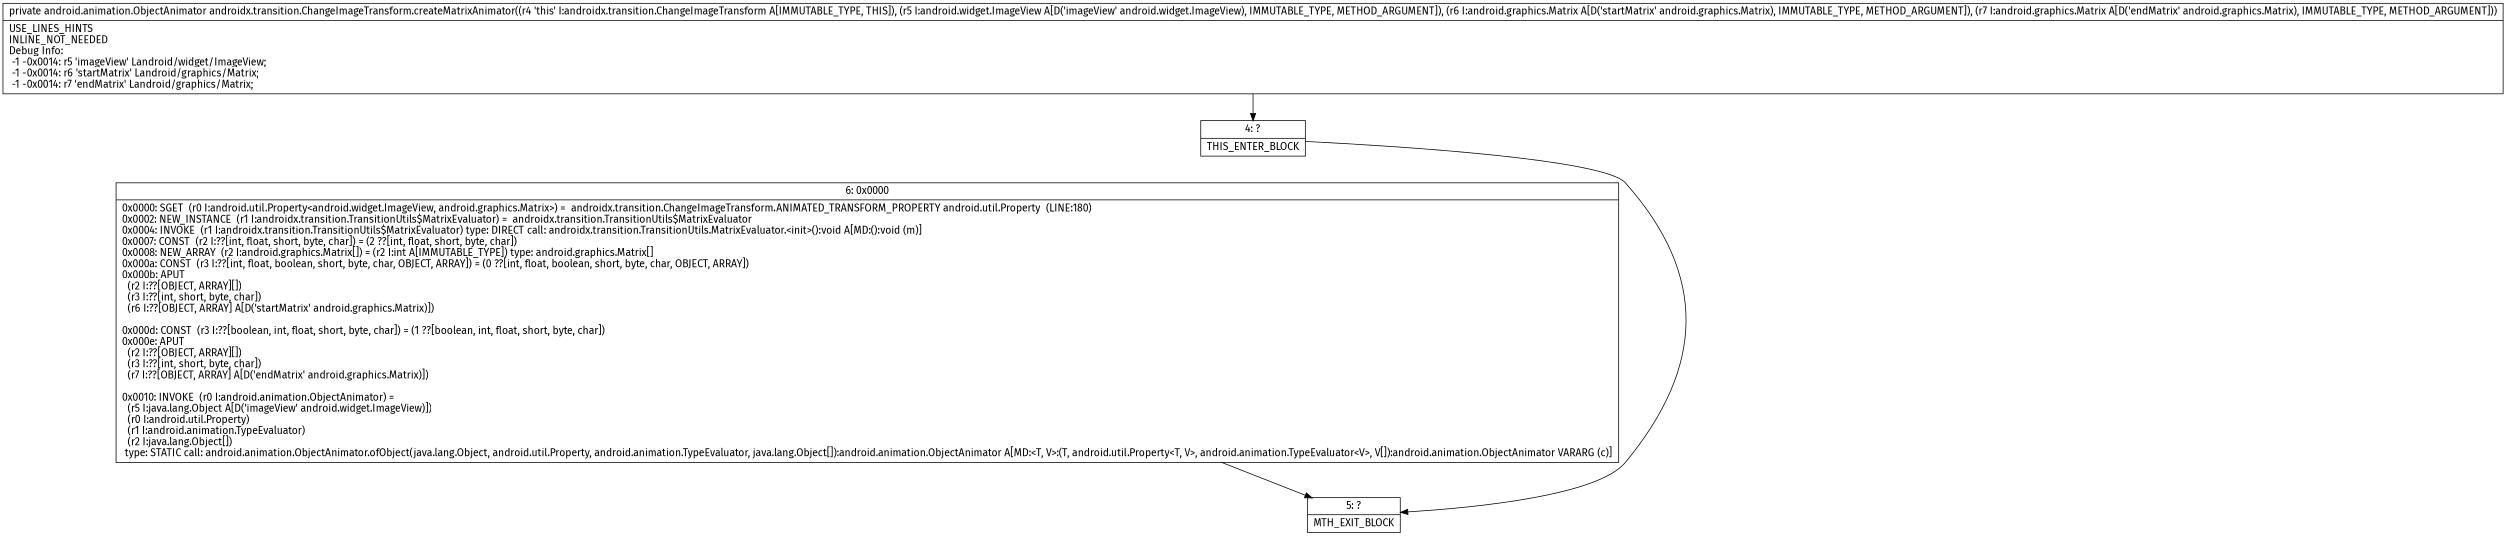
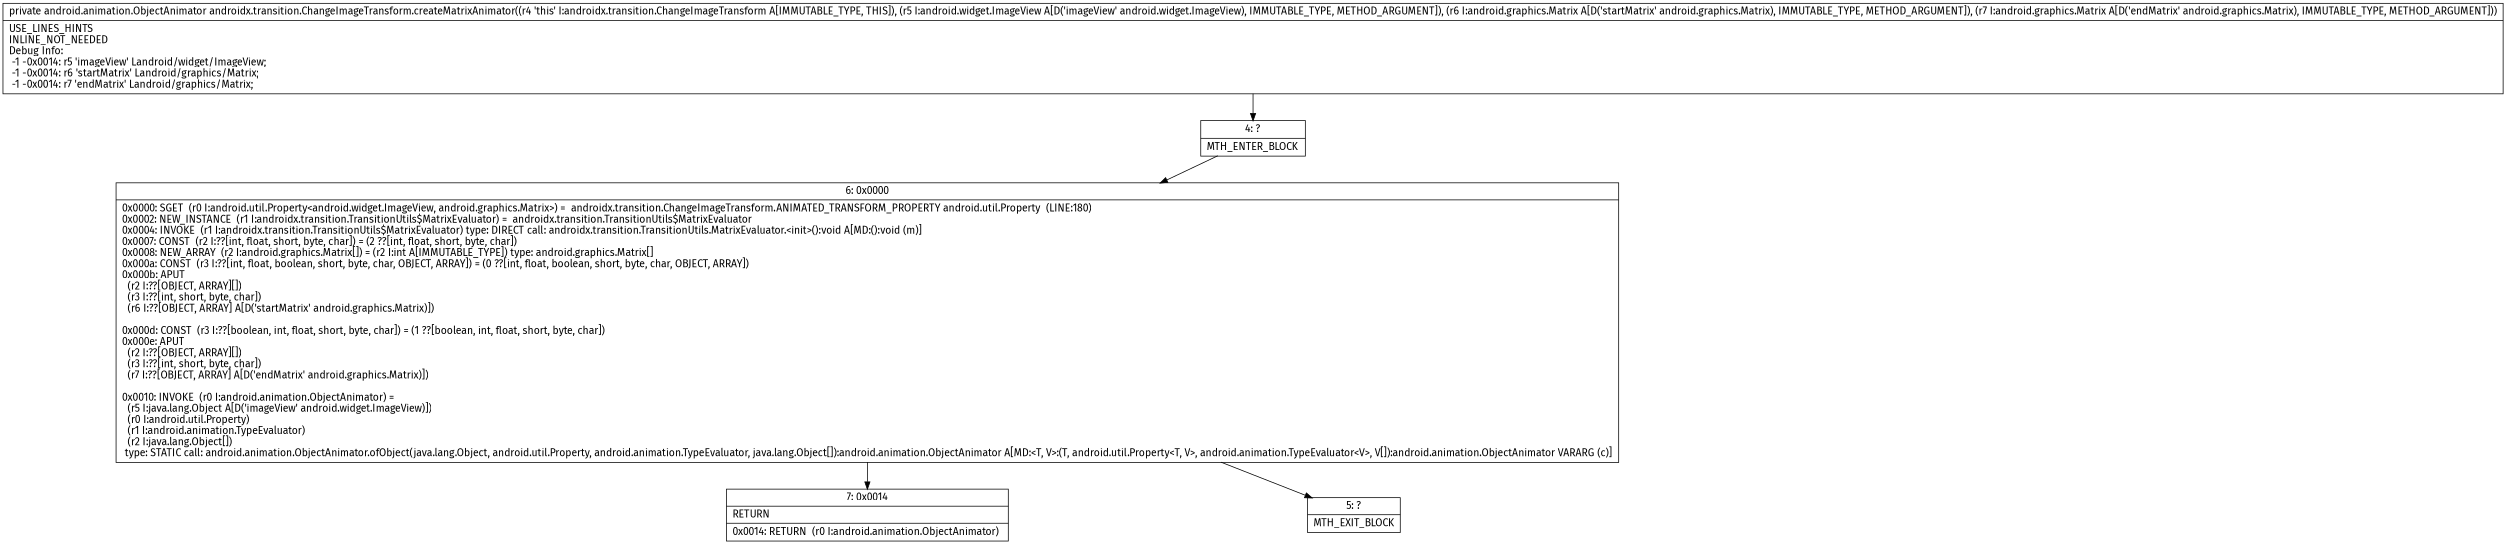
node "4: ?": text "THIS_ENTER_BLOCK" -> "MTH_ENTER_BLOCK"
edge "4: ?" -> "5: ?": now "4: ?" -> "6: 0x0000"
node "7: 0x0014": added
